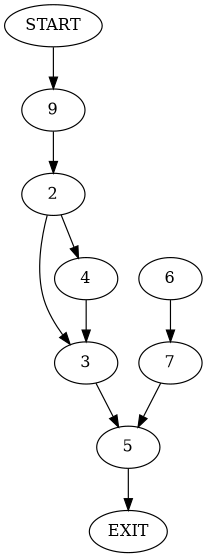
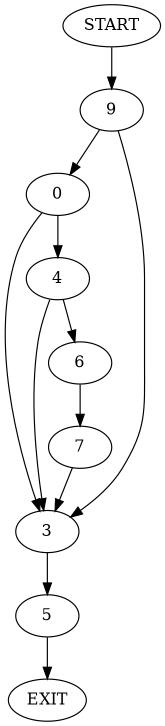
node "2": label "2" -> "0"
edge "4" -> "6": added
edge "9" -> "3": added
edge "7" -> "5": now "7" -> "3"
